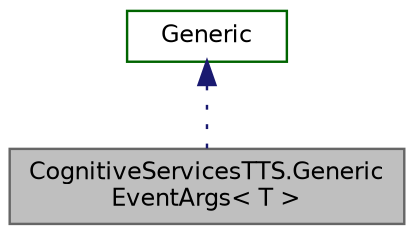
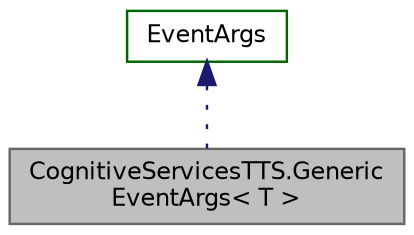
node "Generic": label "Generic" -> "EventArgs"
